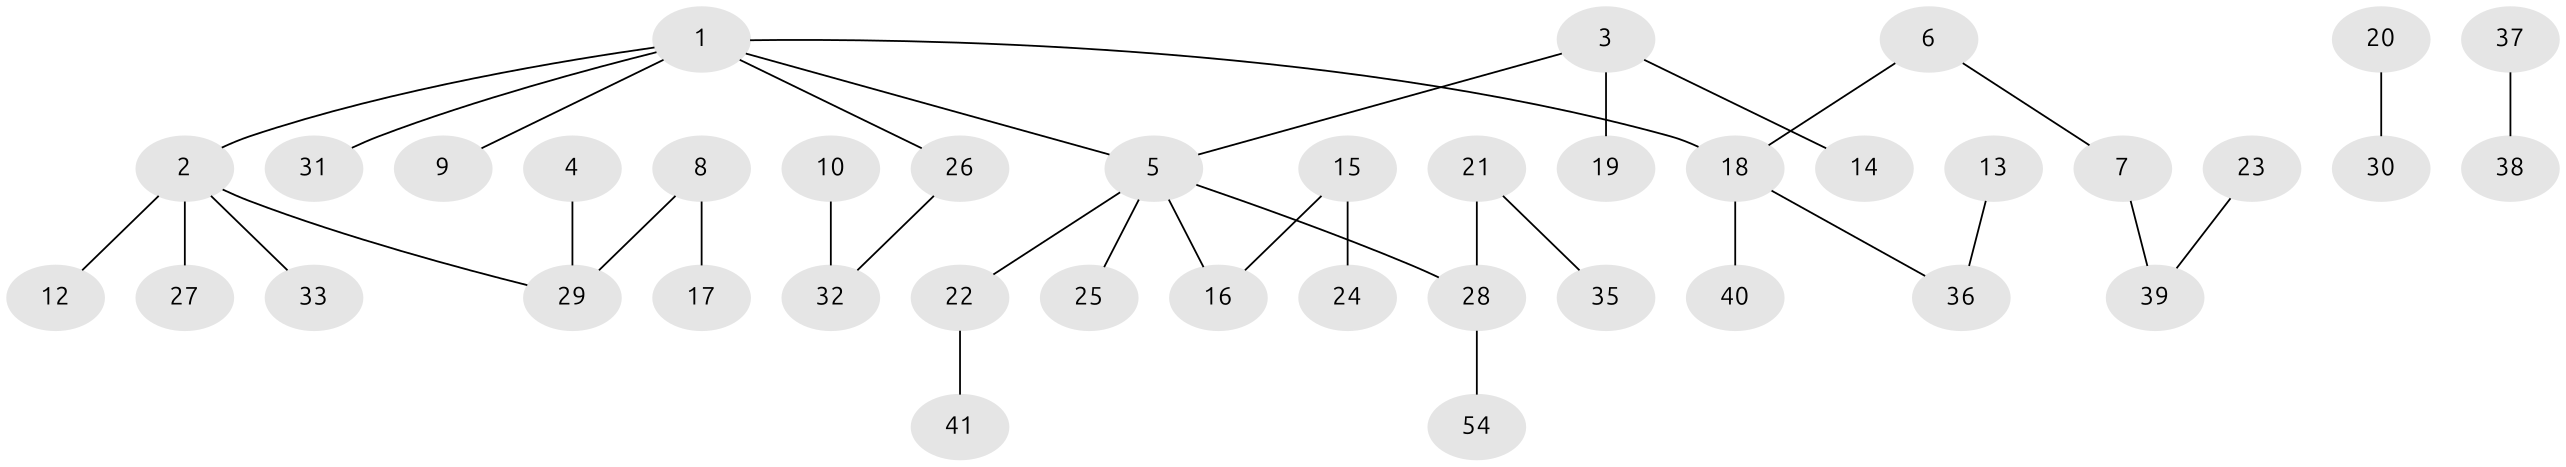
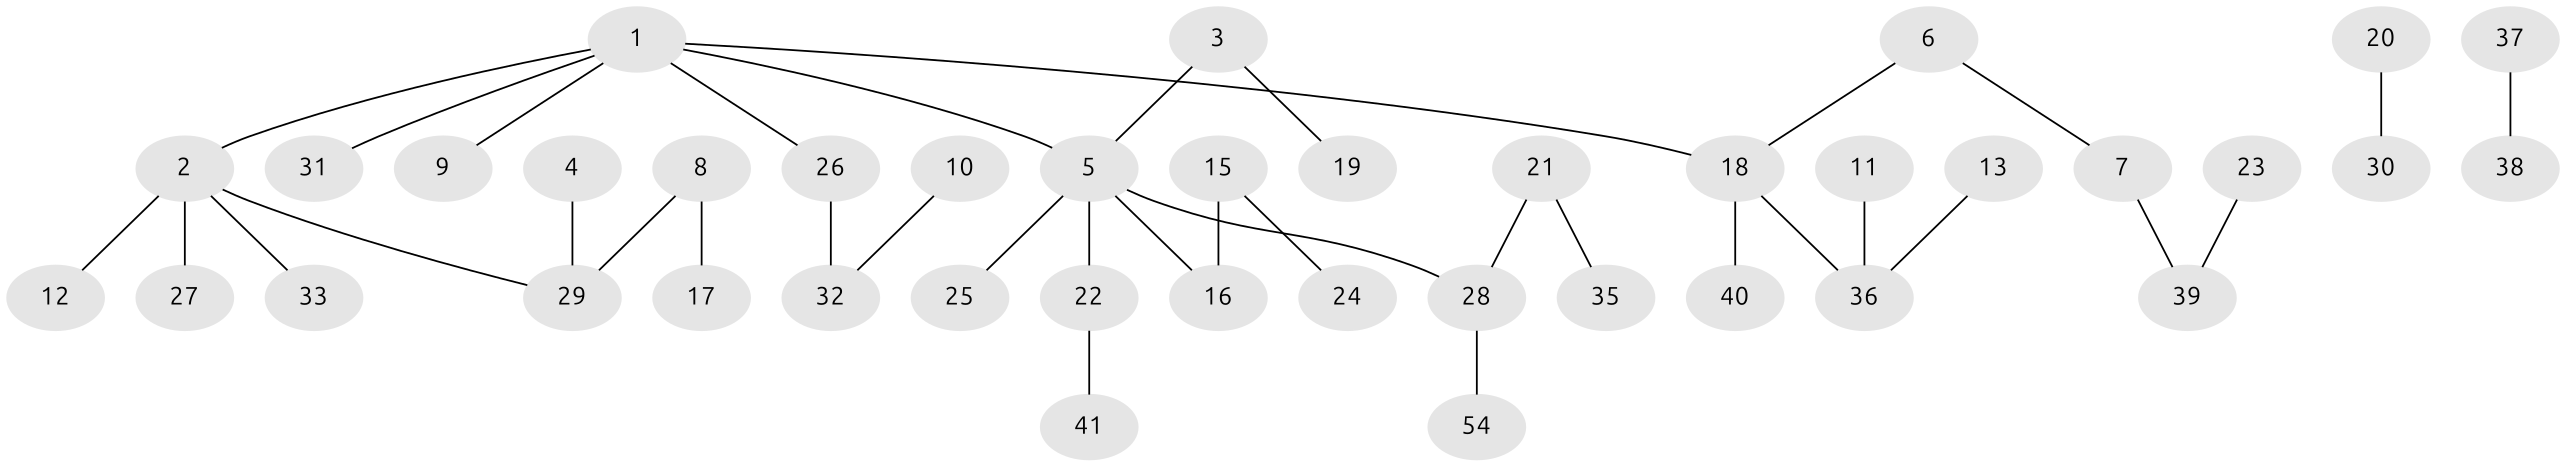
node "11": added
node "14": removed
